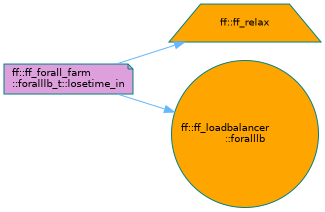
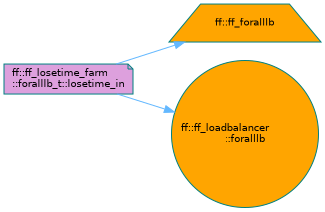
node "ff::ff_relax": label "ff::ff_relax" -> "ff::ff_foralllb"
node "ff::ff_forall_farm ::foralllb_t::losetime_in": label "ff::ff_forall_farm ::foralllb_t::losetime_in" -> "ff::ff_losetime_farm ::foralllb_t::losetime_in"
